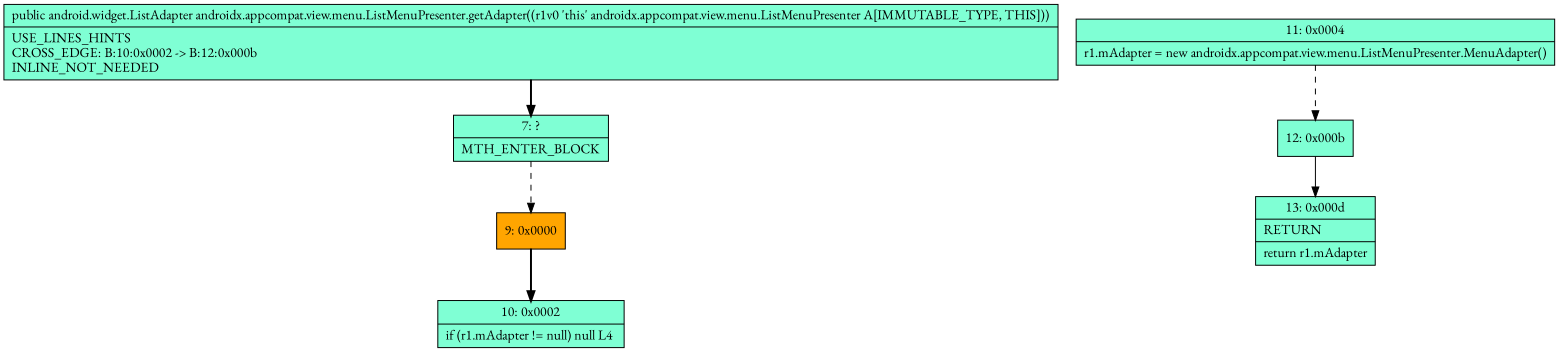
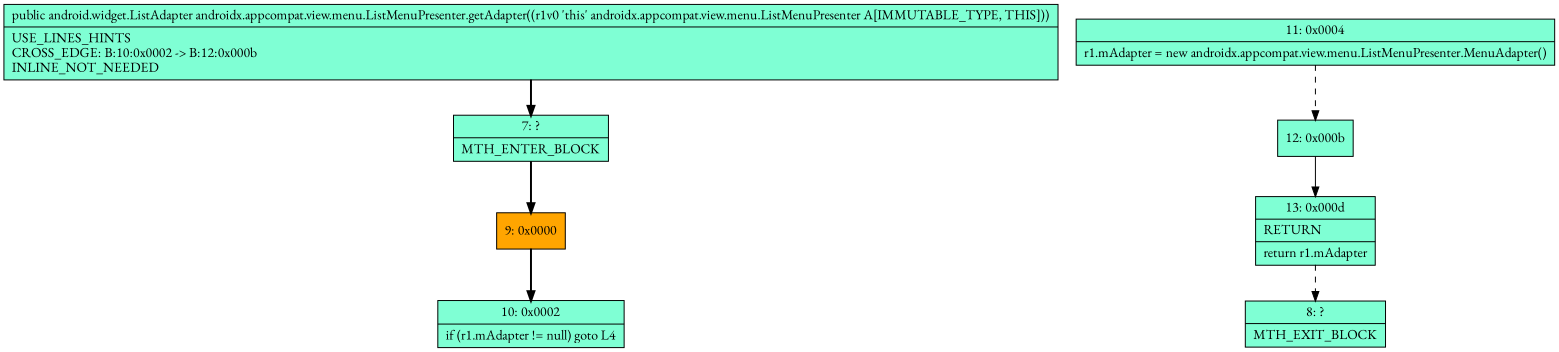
edge "7: ?" -> "9: 0x0000": style dashed -> bold
node "8: ?": added
node "10: 0x0002": text "if (r1.mAdapter != null) null L4" -> "if (r1.mAdapter != null) goto L4"
